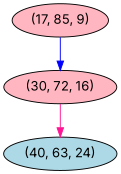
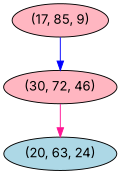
node "(30, 72, 16)": label "(30, 72, 16)" -> "(30, 72, 46)"
node "(40, 63, 24)": label "(40, 63, 24)" -> "(20, 63, 24)"
